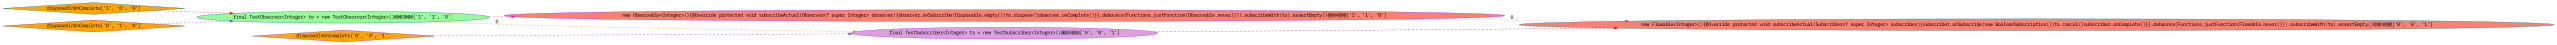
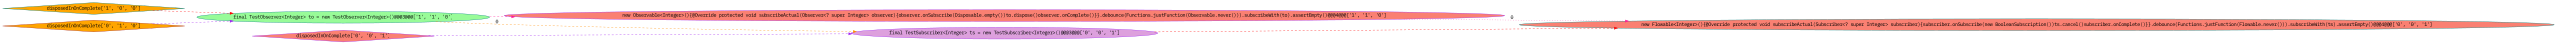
node "disposedInOnComplete['0', '0', '1']": fillcolor orange -> salmon
